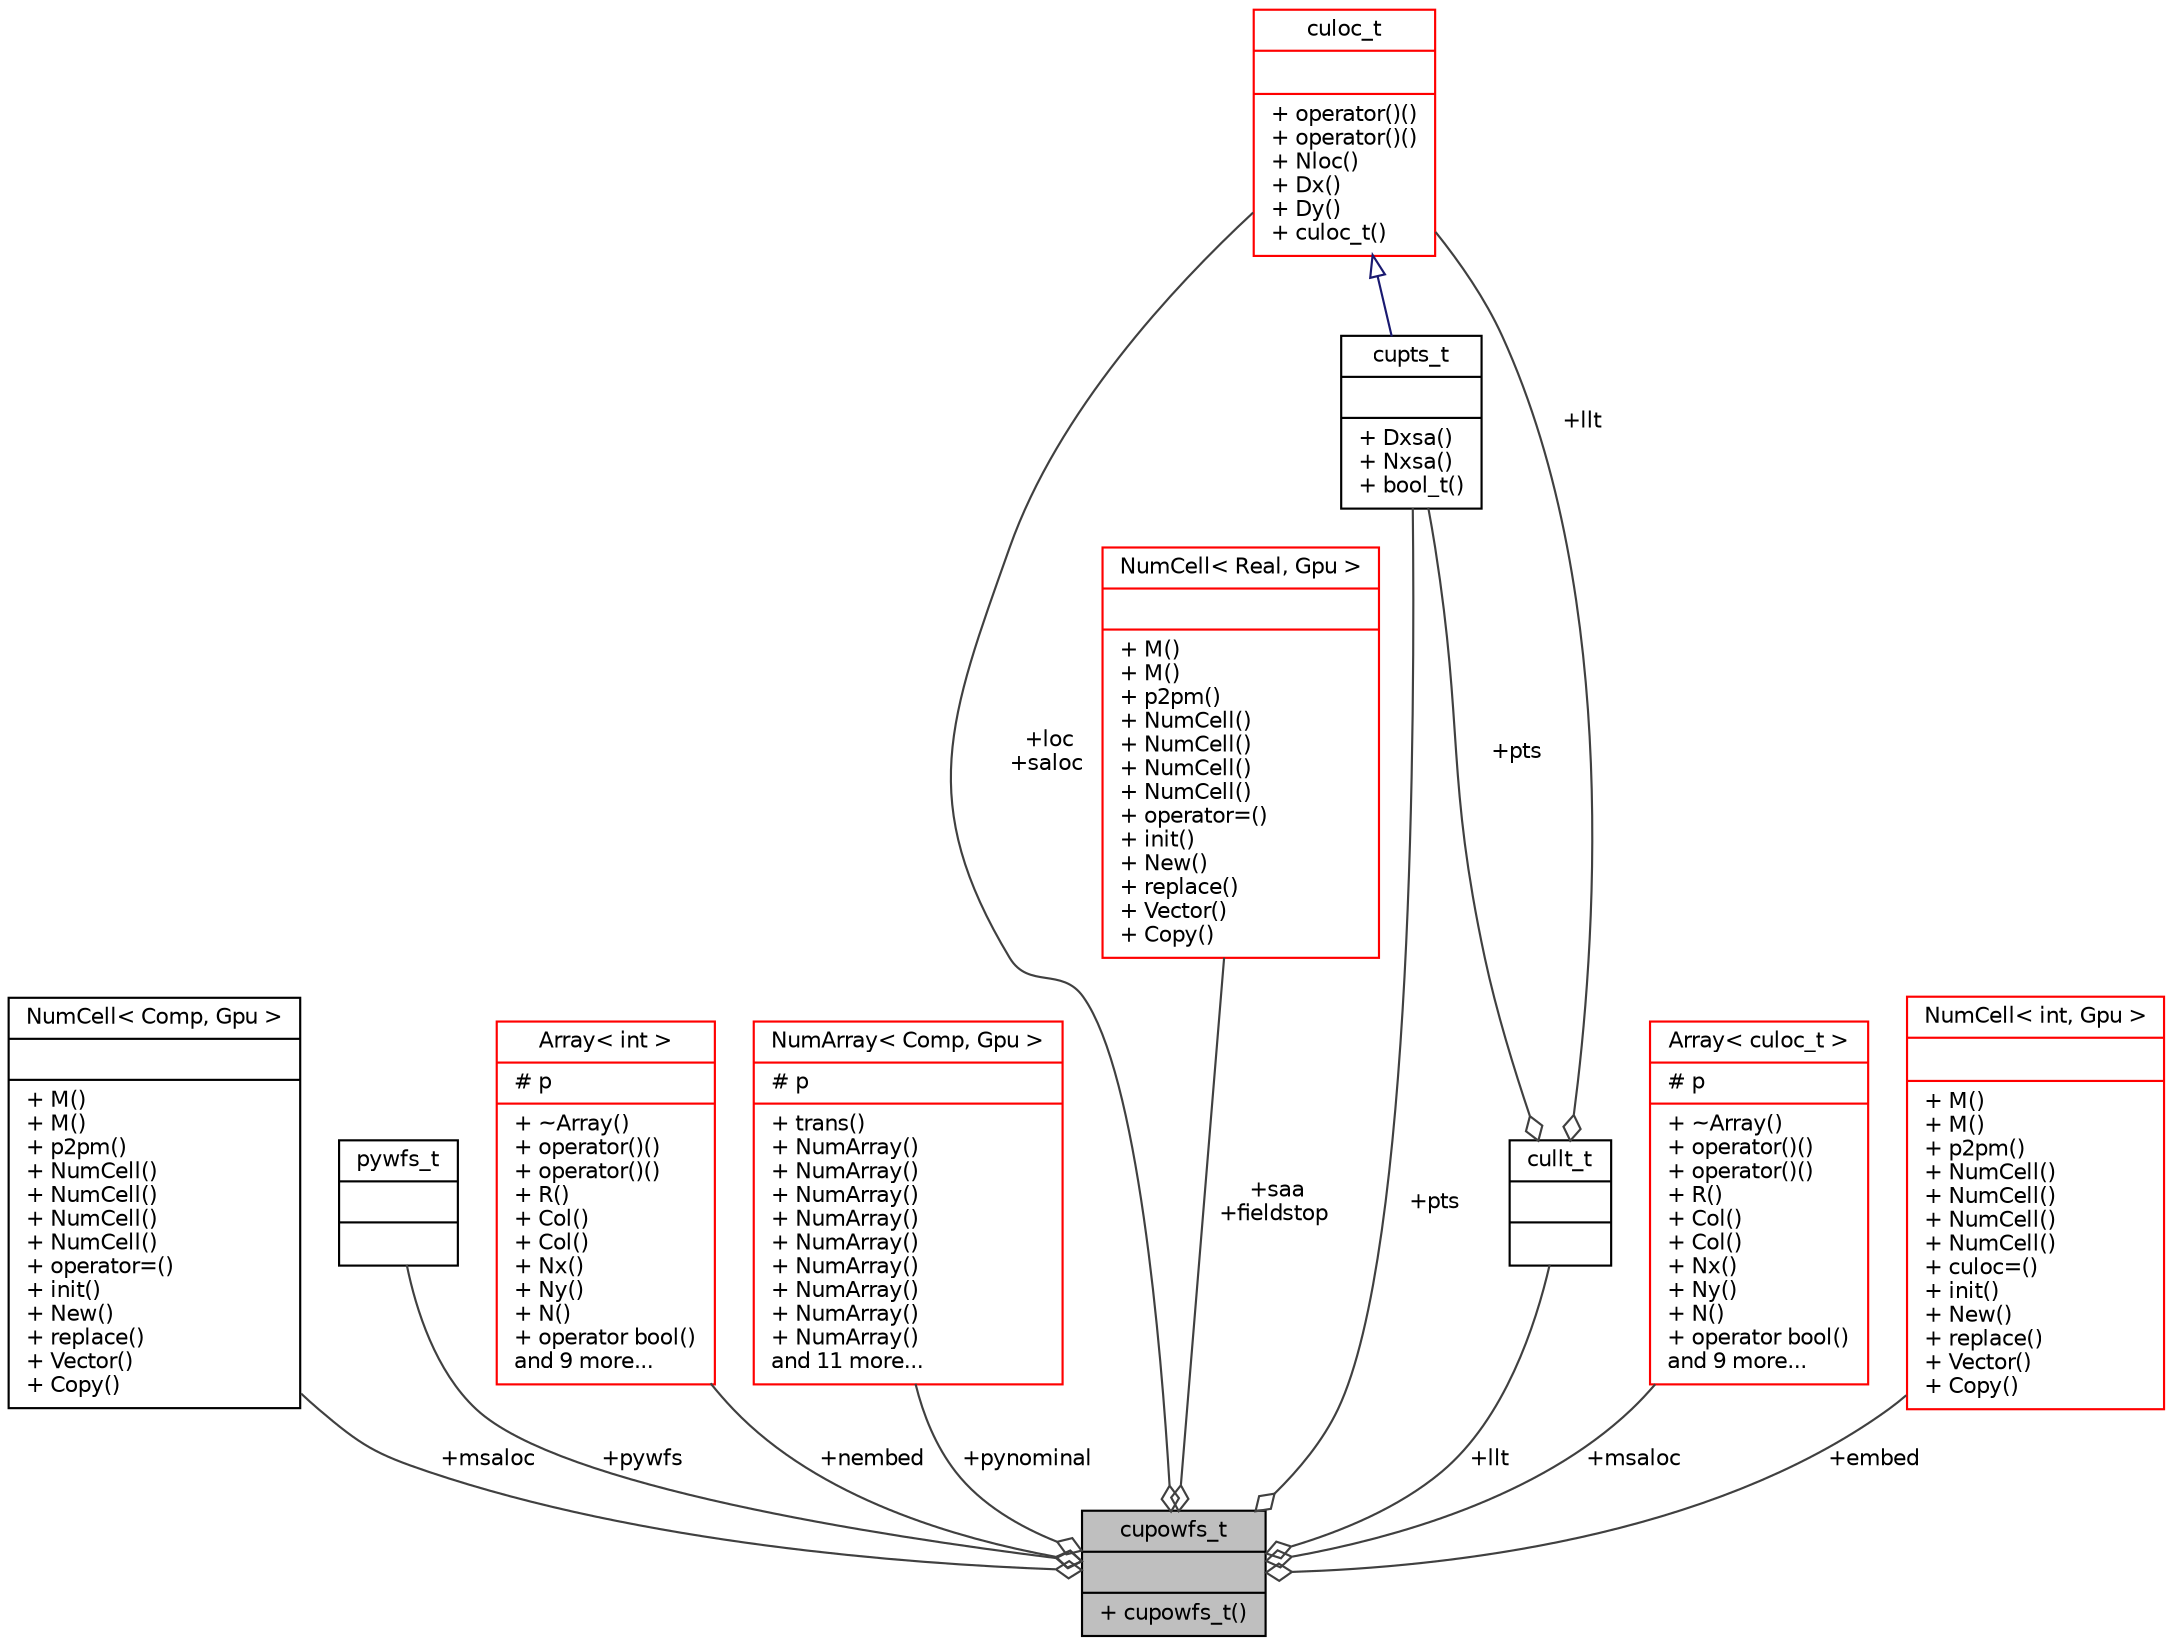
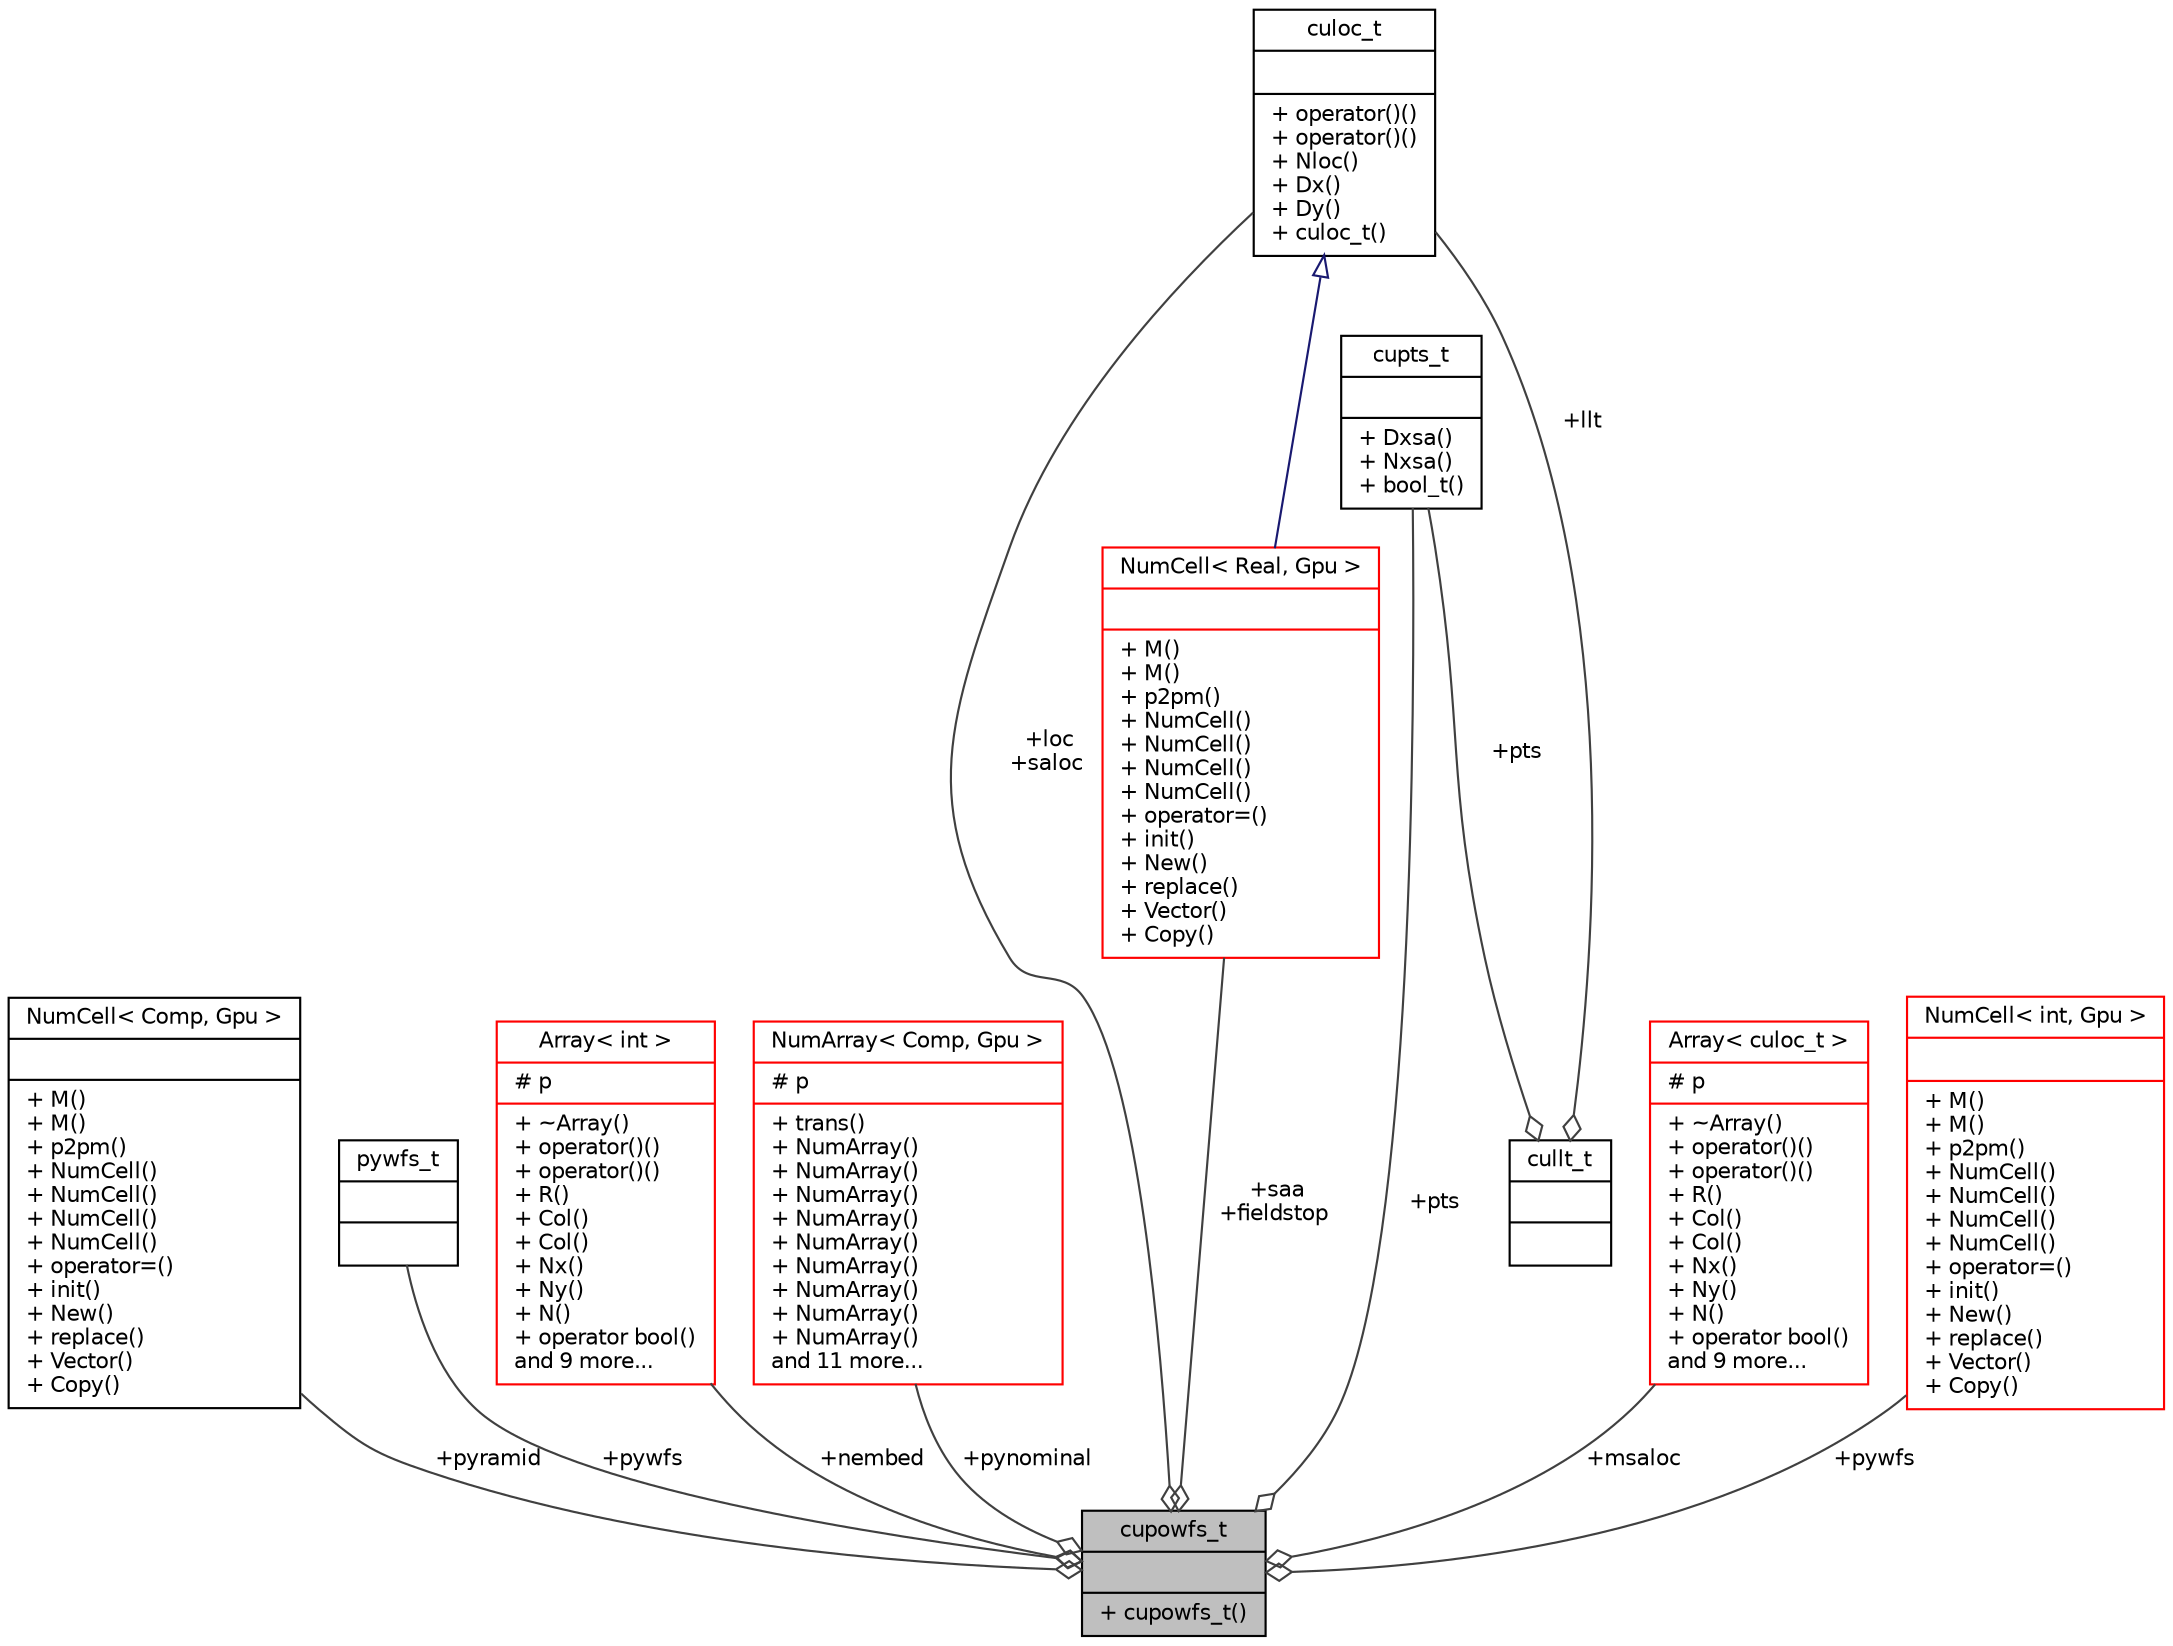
node "culoc_t": color red -> black
edge "cupts_t" -> "culoc_t": now "NumCell< Real, Gpu >" -> "culoc_t"
node "NumCell< int, Gpu >": text "+ culoc=()" -> "+ operator=()"
edge "cullt_t" -> "cupowfs_t": removed, label "+llt"
edge "NumCell< Comp, Gpu >" -> "cupowfs_t": label " +msaloc" -> " +pyramid"
edge "NumCell< int, Gpu >" -> "cupowfs_t": label " +embed" -> " +pywfs"
